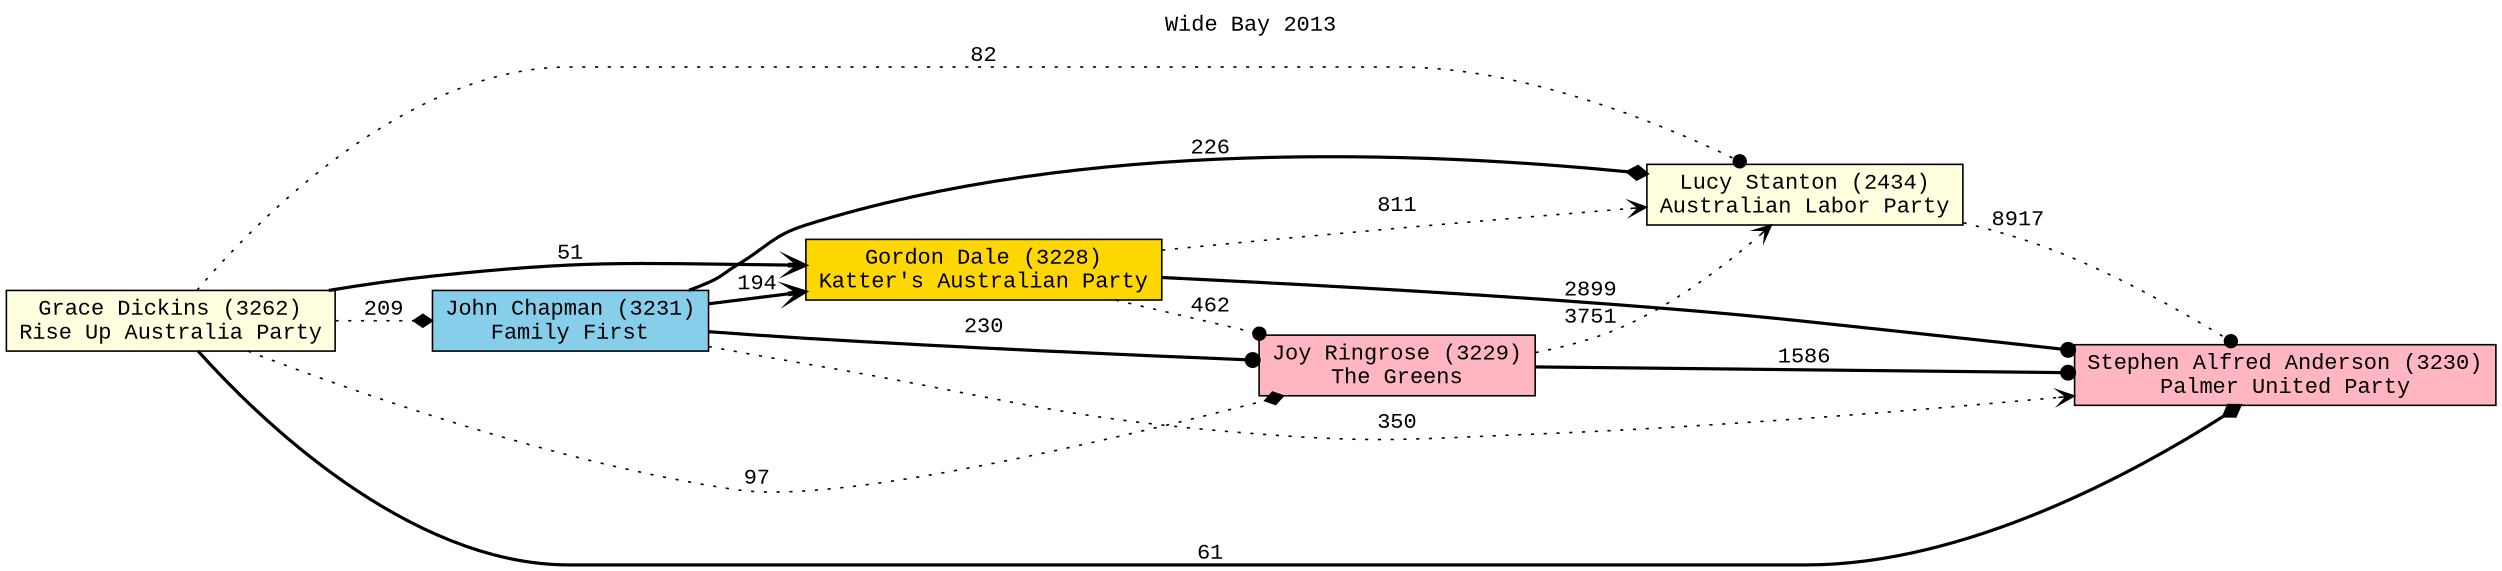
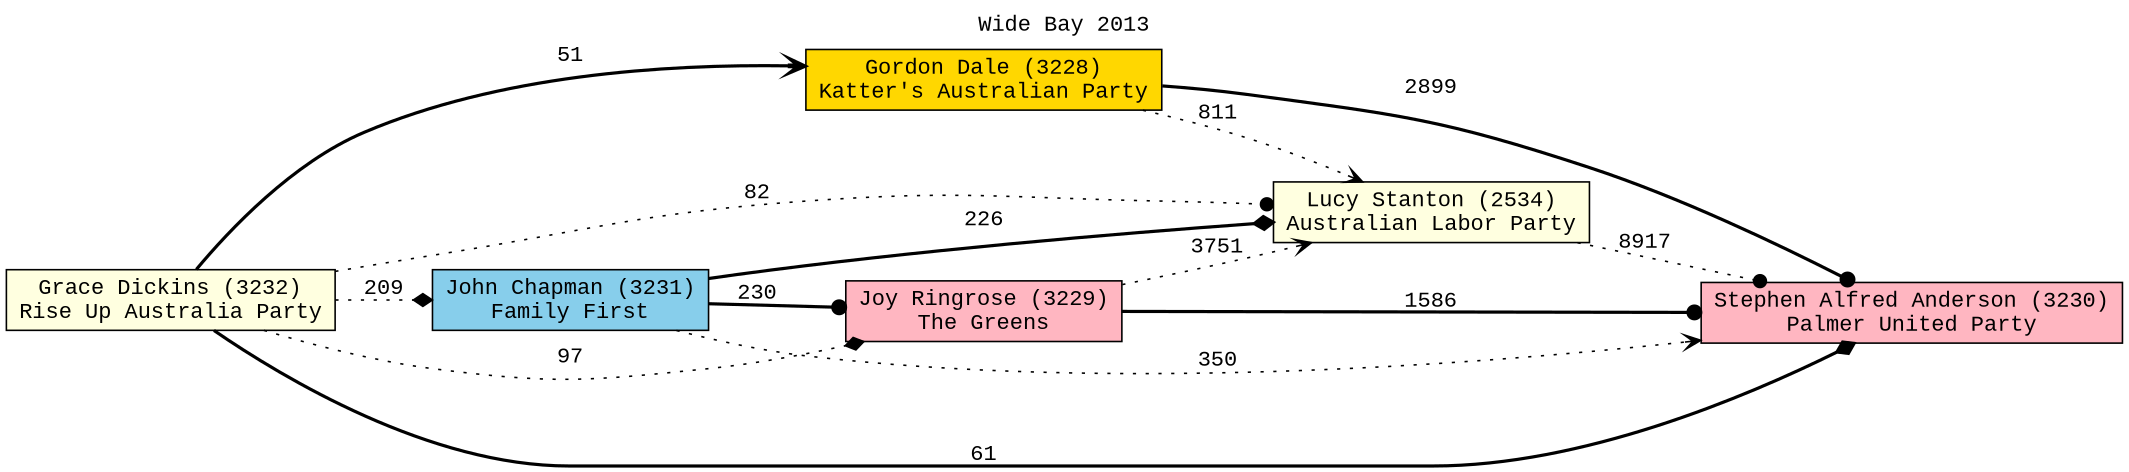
node "Lucy Stanton (2434) Australian Labor Party": label "Lucy Stanton (2434) Australian Labor Party" -> "Lucy Stanton (2534) Australian Labor Party"
edge "John Chapman (3231) Family First" -> "Gordon Dale (3228) Katter's Australian Party": removed, label "194"
edge "Gordon Dale (3228) Katter's Australian Party" -> "Joy Ringrose (3229) The Greens": removed, label "462"
node "Grace Dickins (3262) Rise Up Australia Party": label "Grace Dickins (3262) Rise Up Australia Party" -> "Grace Dickins (3232) Rise Up Australia Party"
